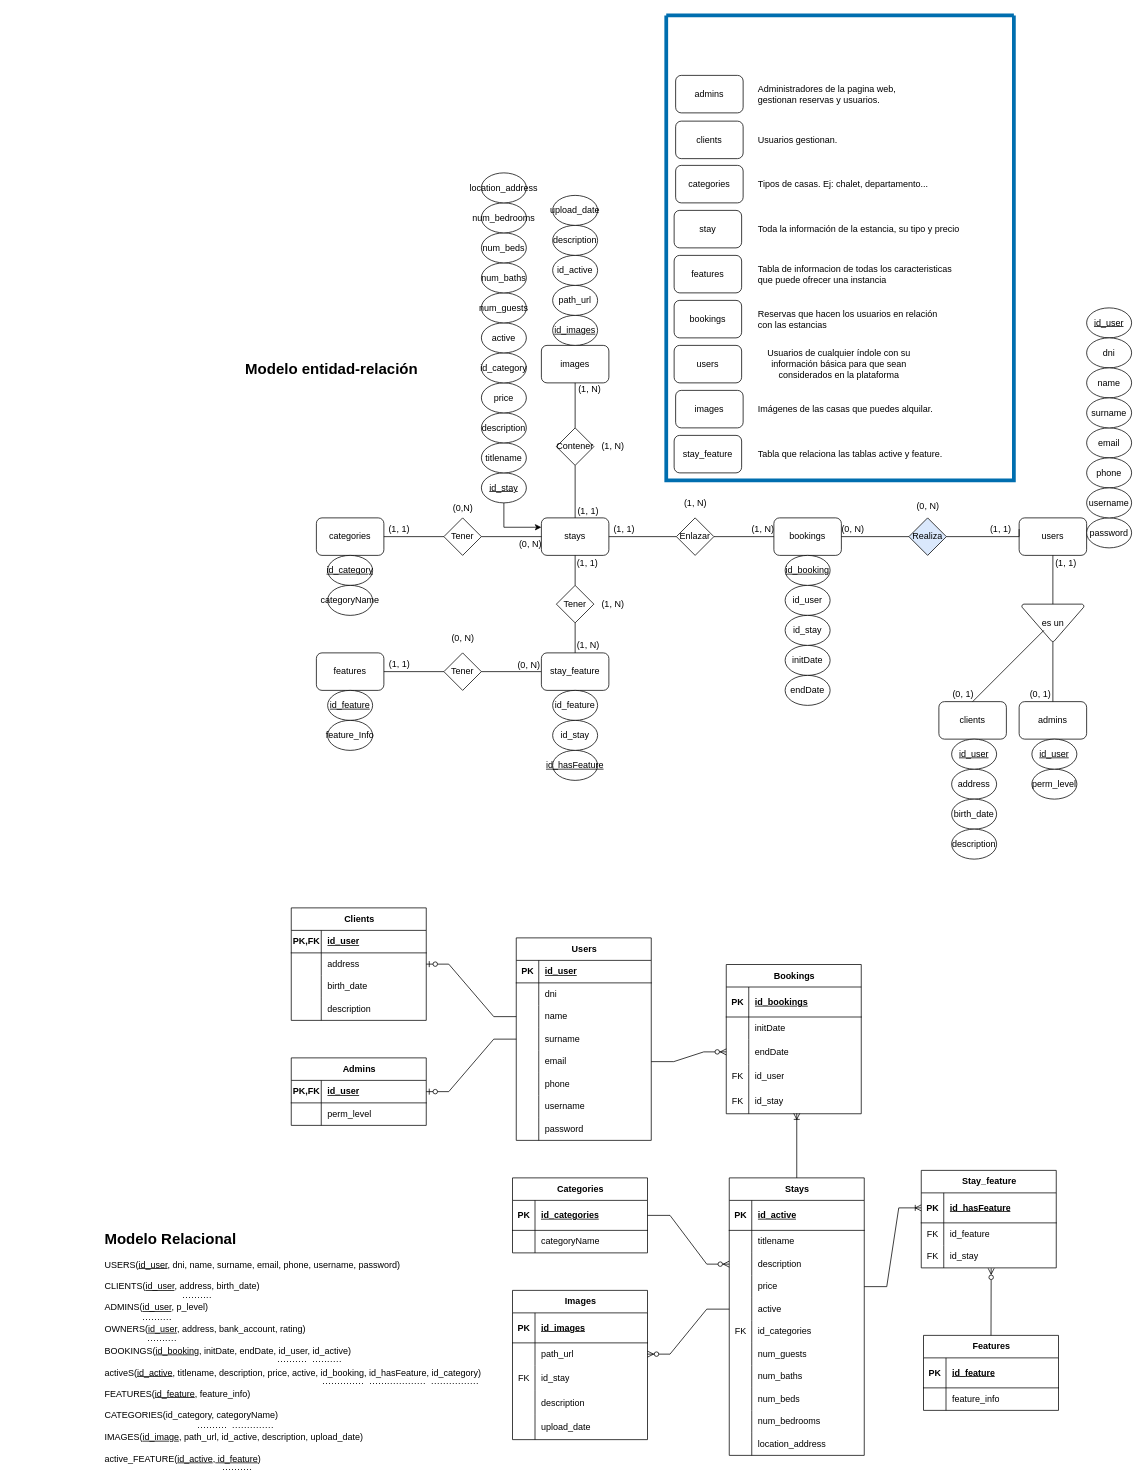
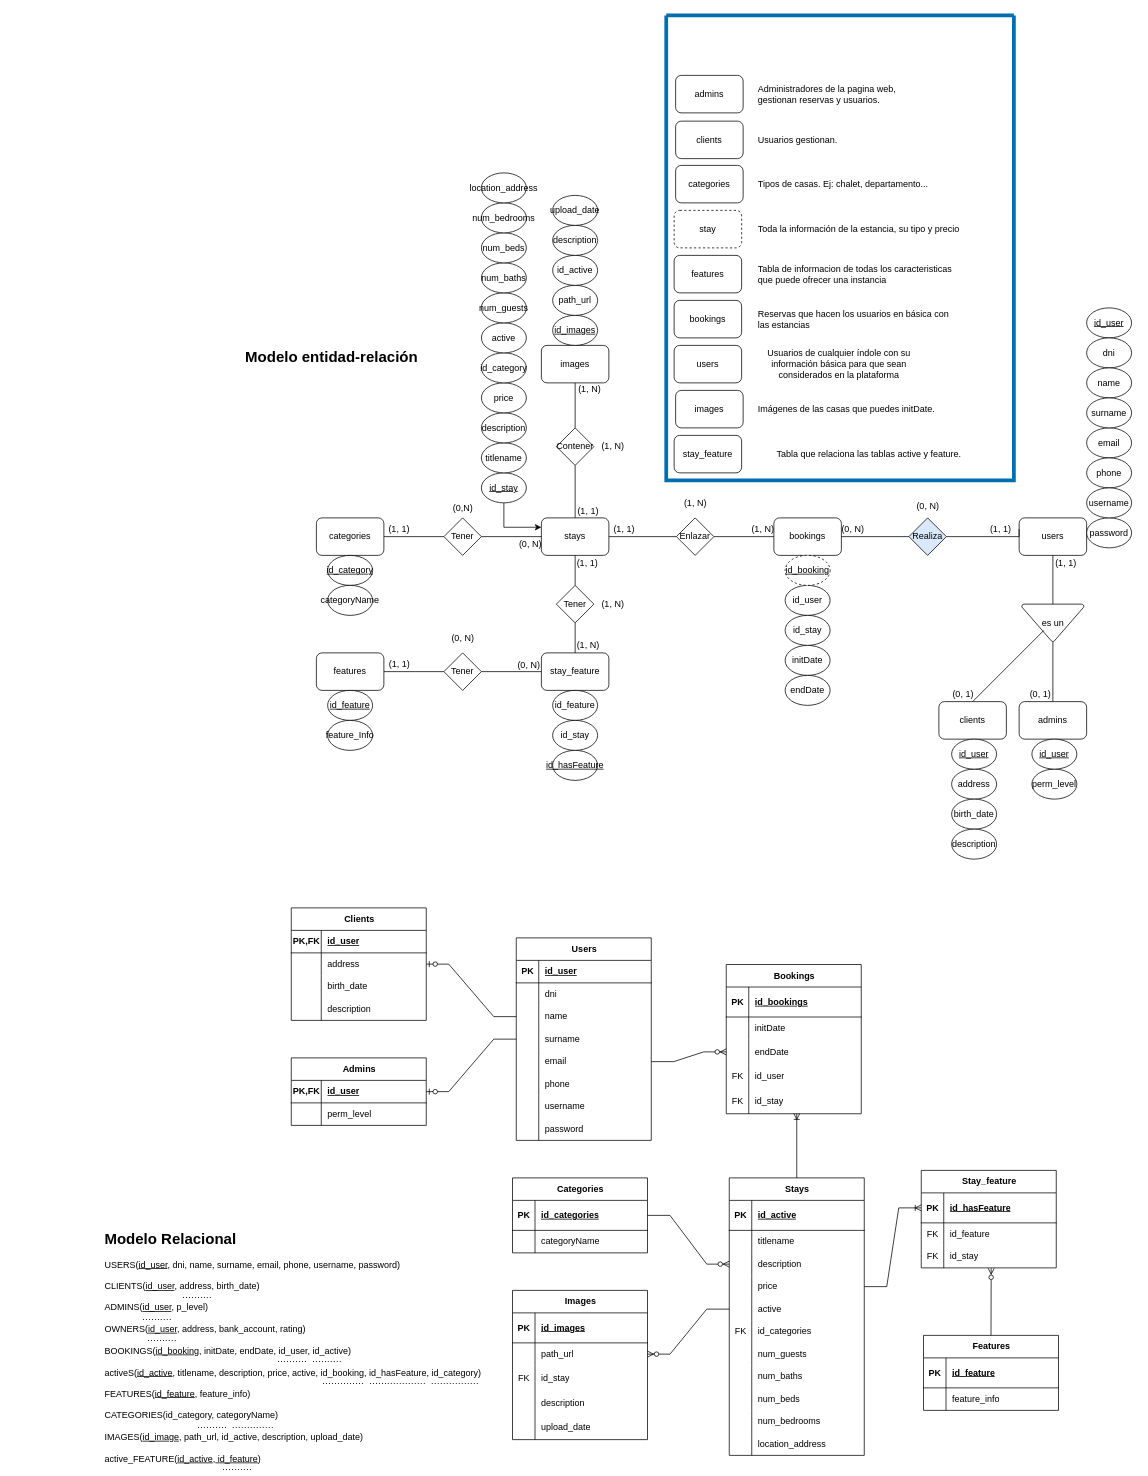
node "stay": style solid -> dashed
node "Reservas que hacen los usuarios en relación con las estancias": label "Reservas que hacen los usuarios en relación con las estancias" -> "Reservas que hacen los usuarios en básica con las estancias"
node "Modelo entidad-relación": moved (331, 368) -> (331, 357)
node "Imágenes de las casas que puedes alquilar.": label "Imágenes de las casas que puedes alquilar." -> "Imágenes de las casas que puedes initDate."
node "Tabla que relaciona las tablas active y feature.": moved (872, 454) -> (891, 454)
node "id_booking": style solid -> dashed
